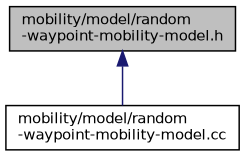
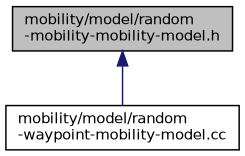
node "mobility/model/random -waypoint-mobility-model.h": label "mobility/model/random -waypoint-mobility-model.h" -> "mobility/model/random -mobility-mobility-model.h"
